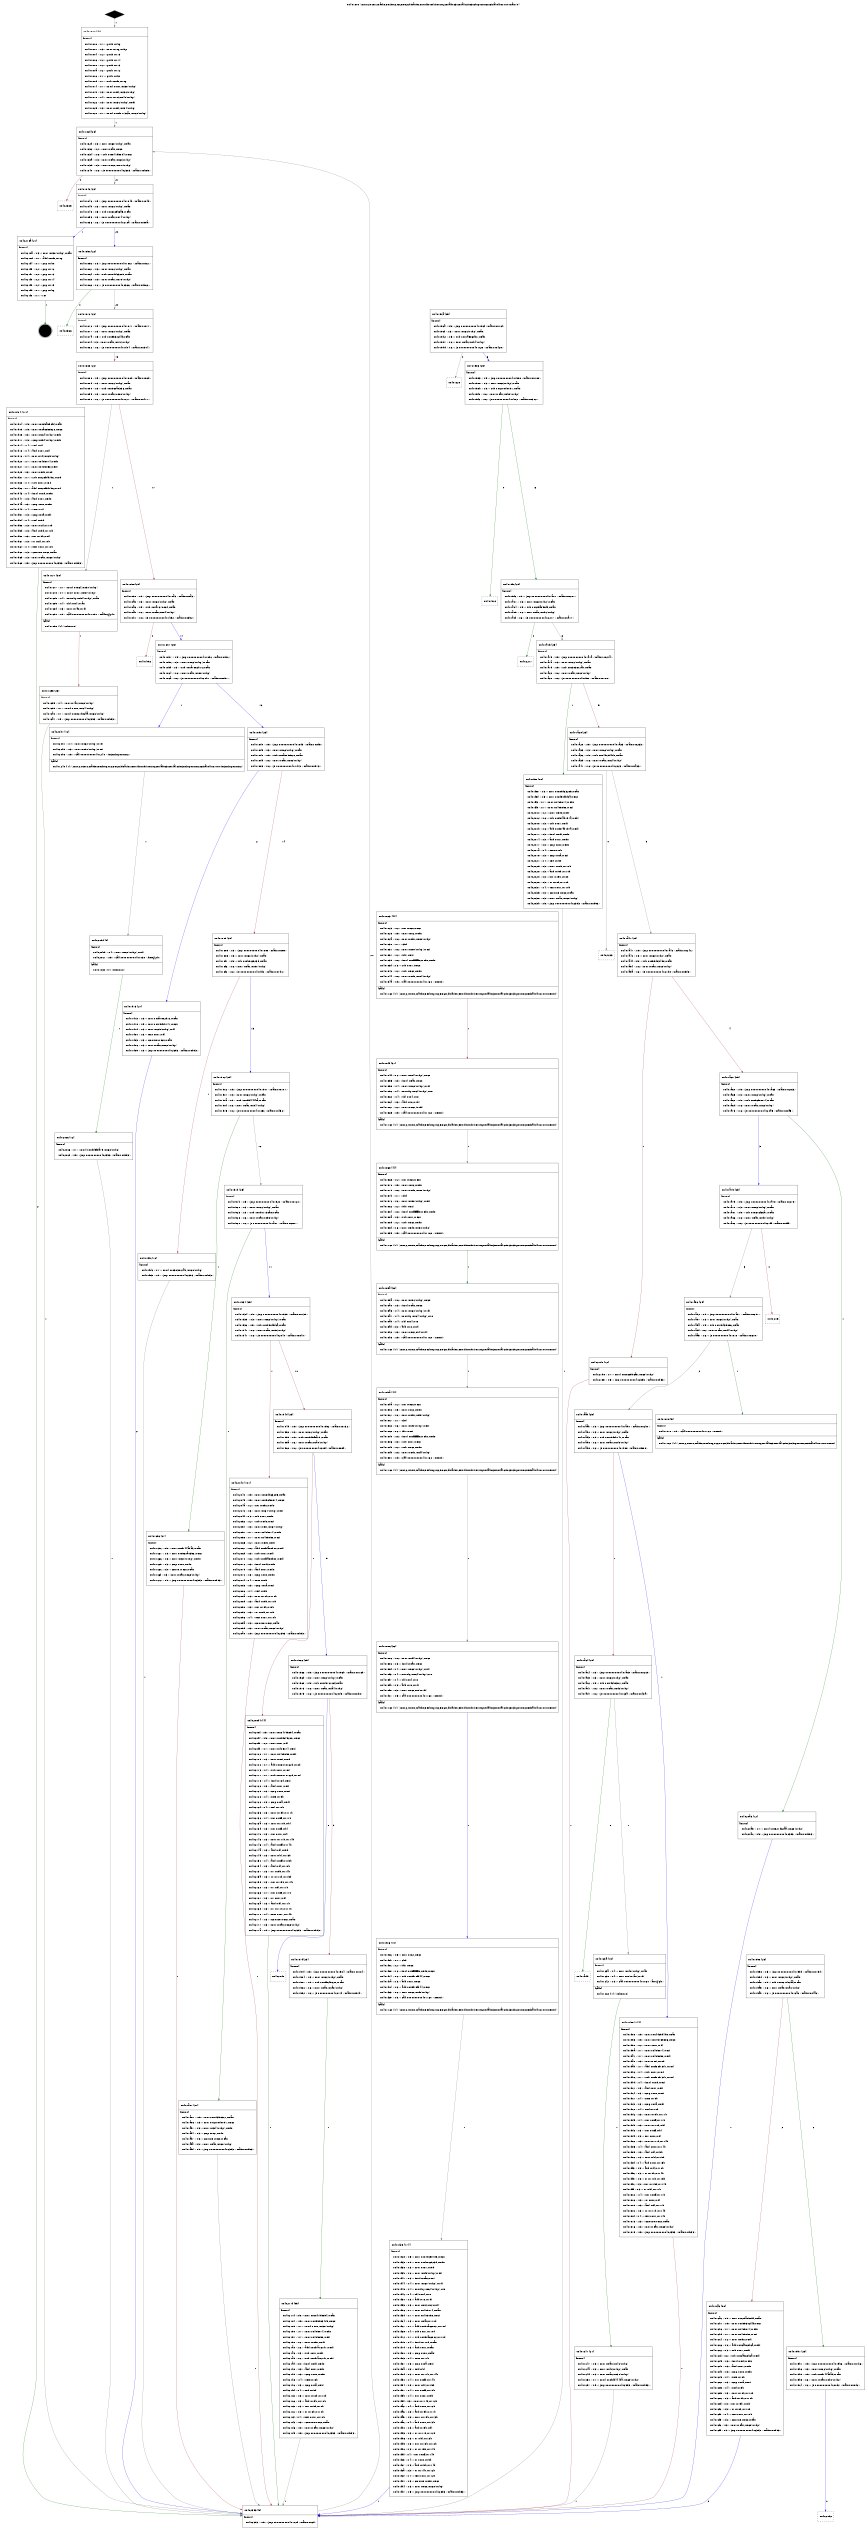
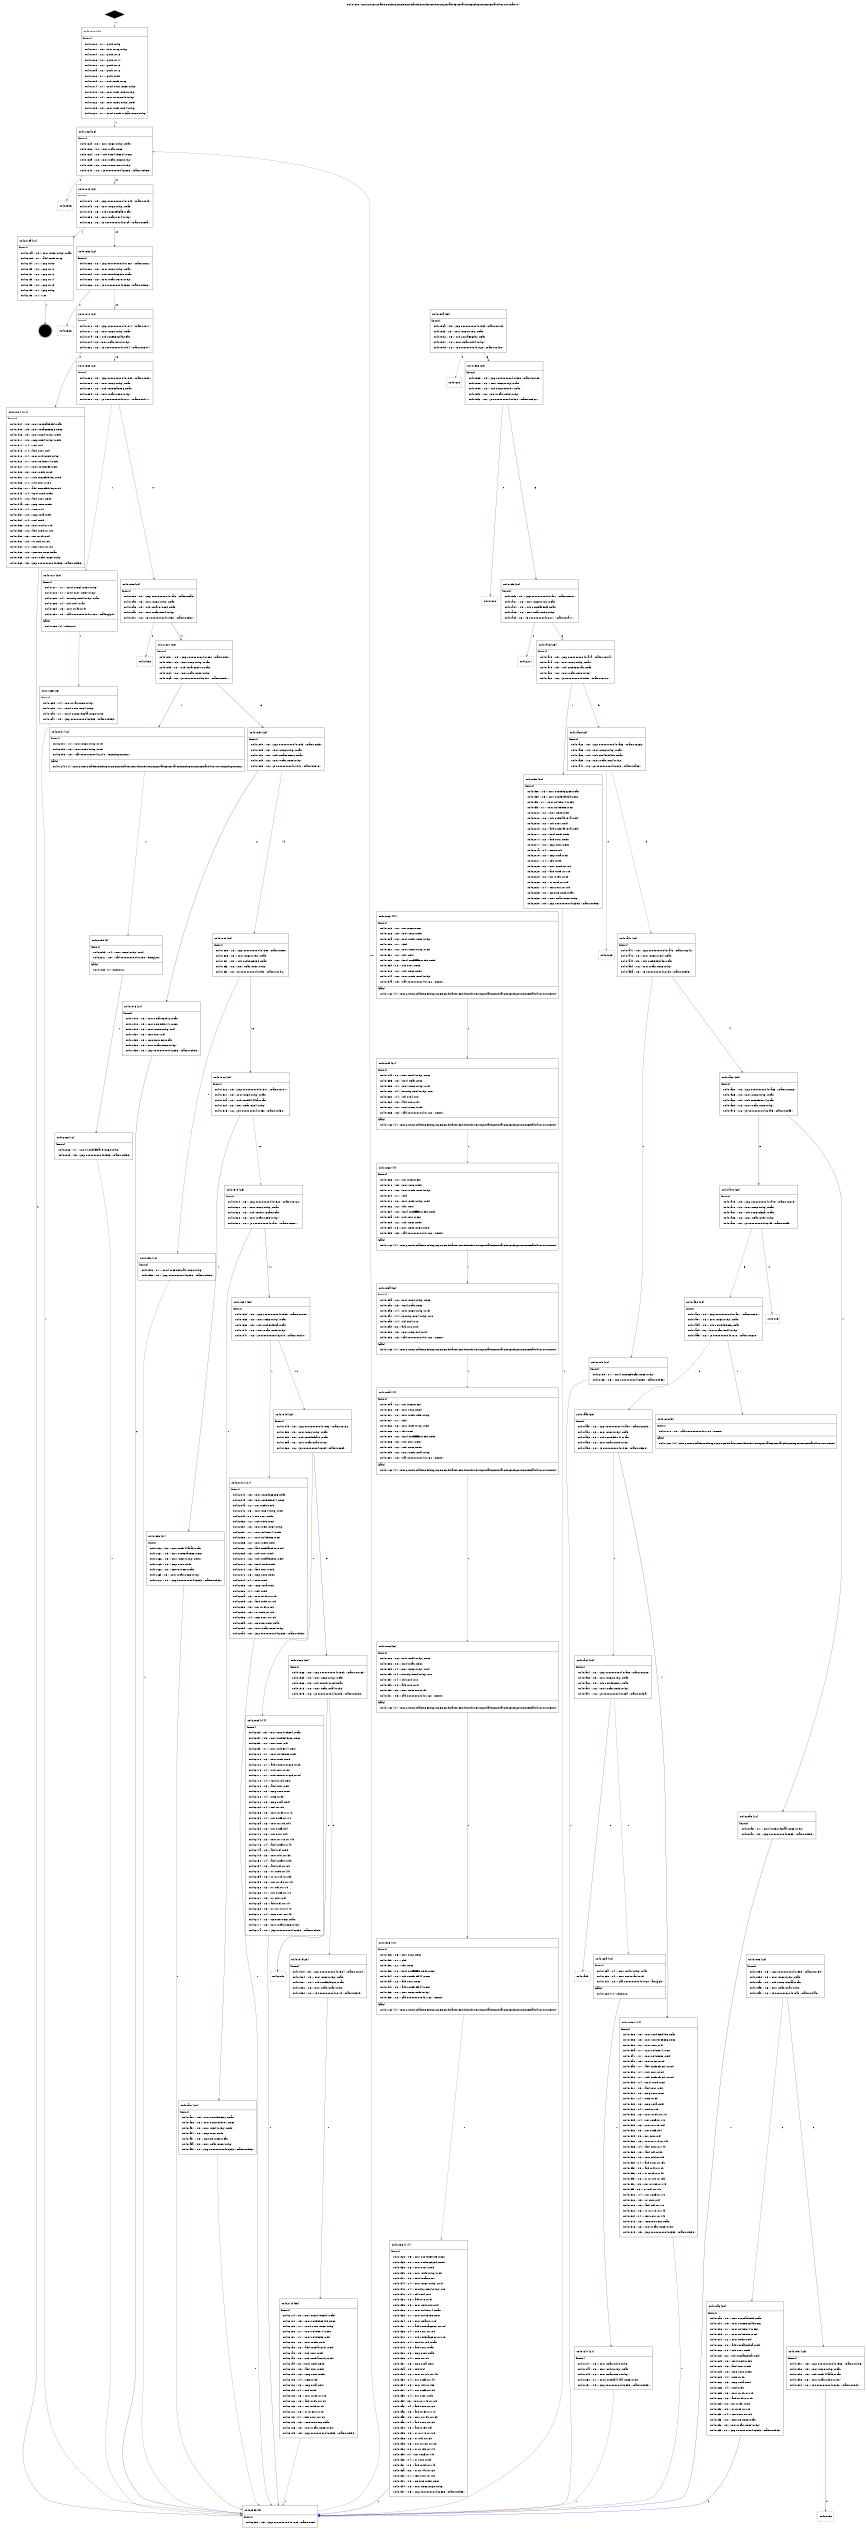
edge "0x401872 [22]" -> "0x401d04 [111]": added, label "2"
